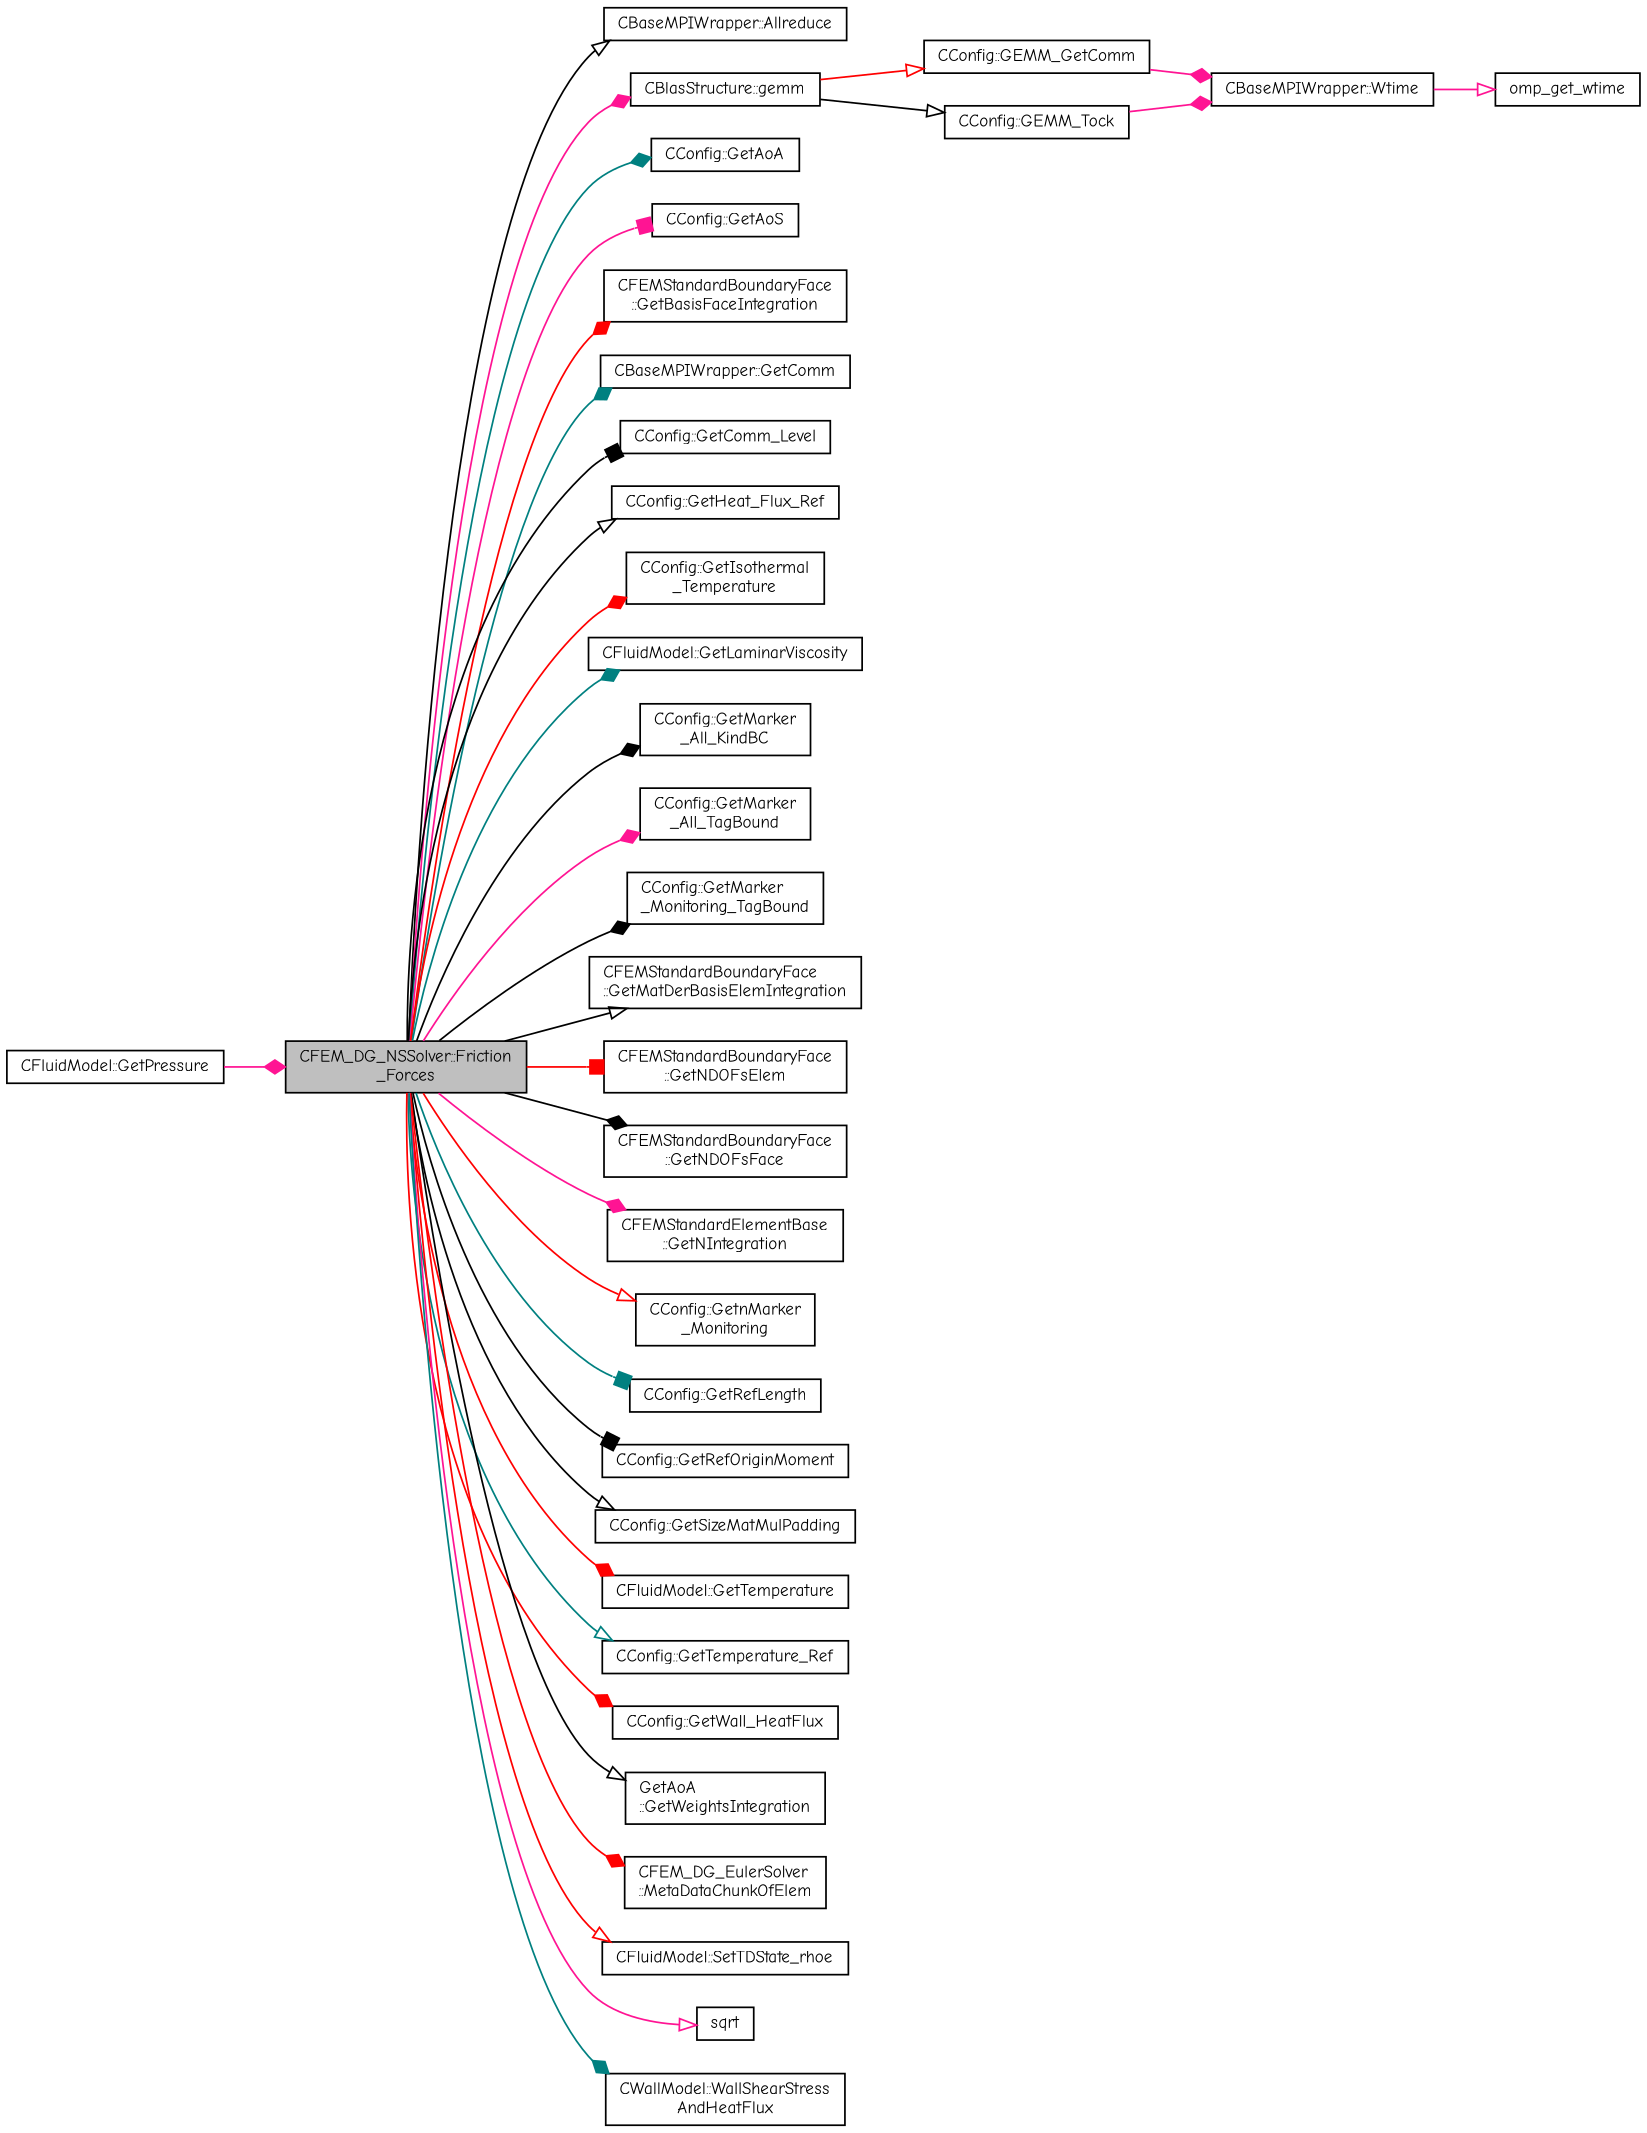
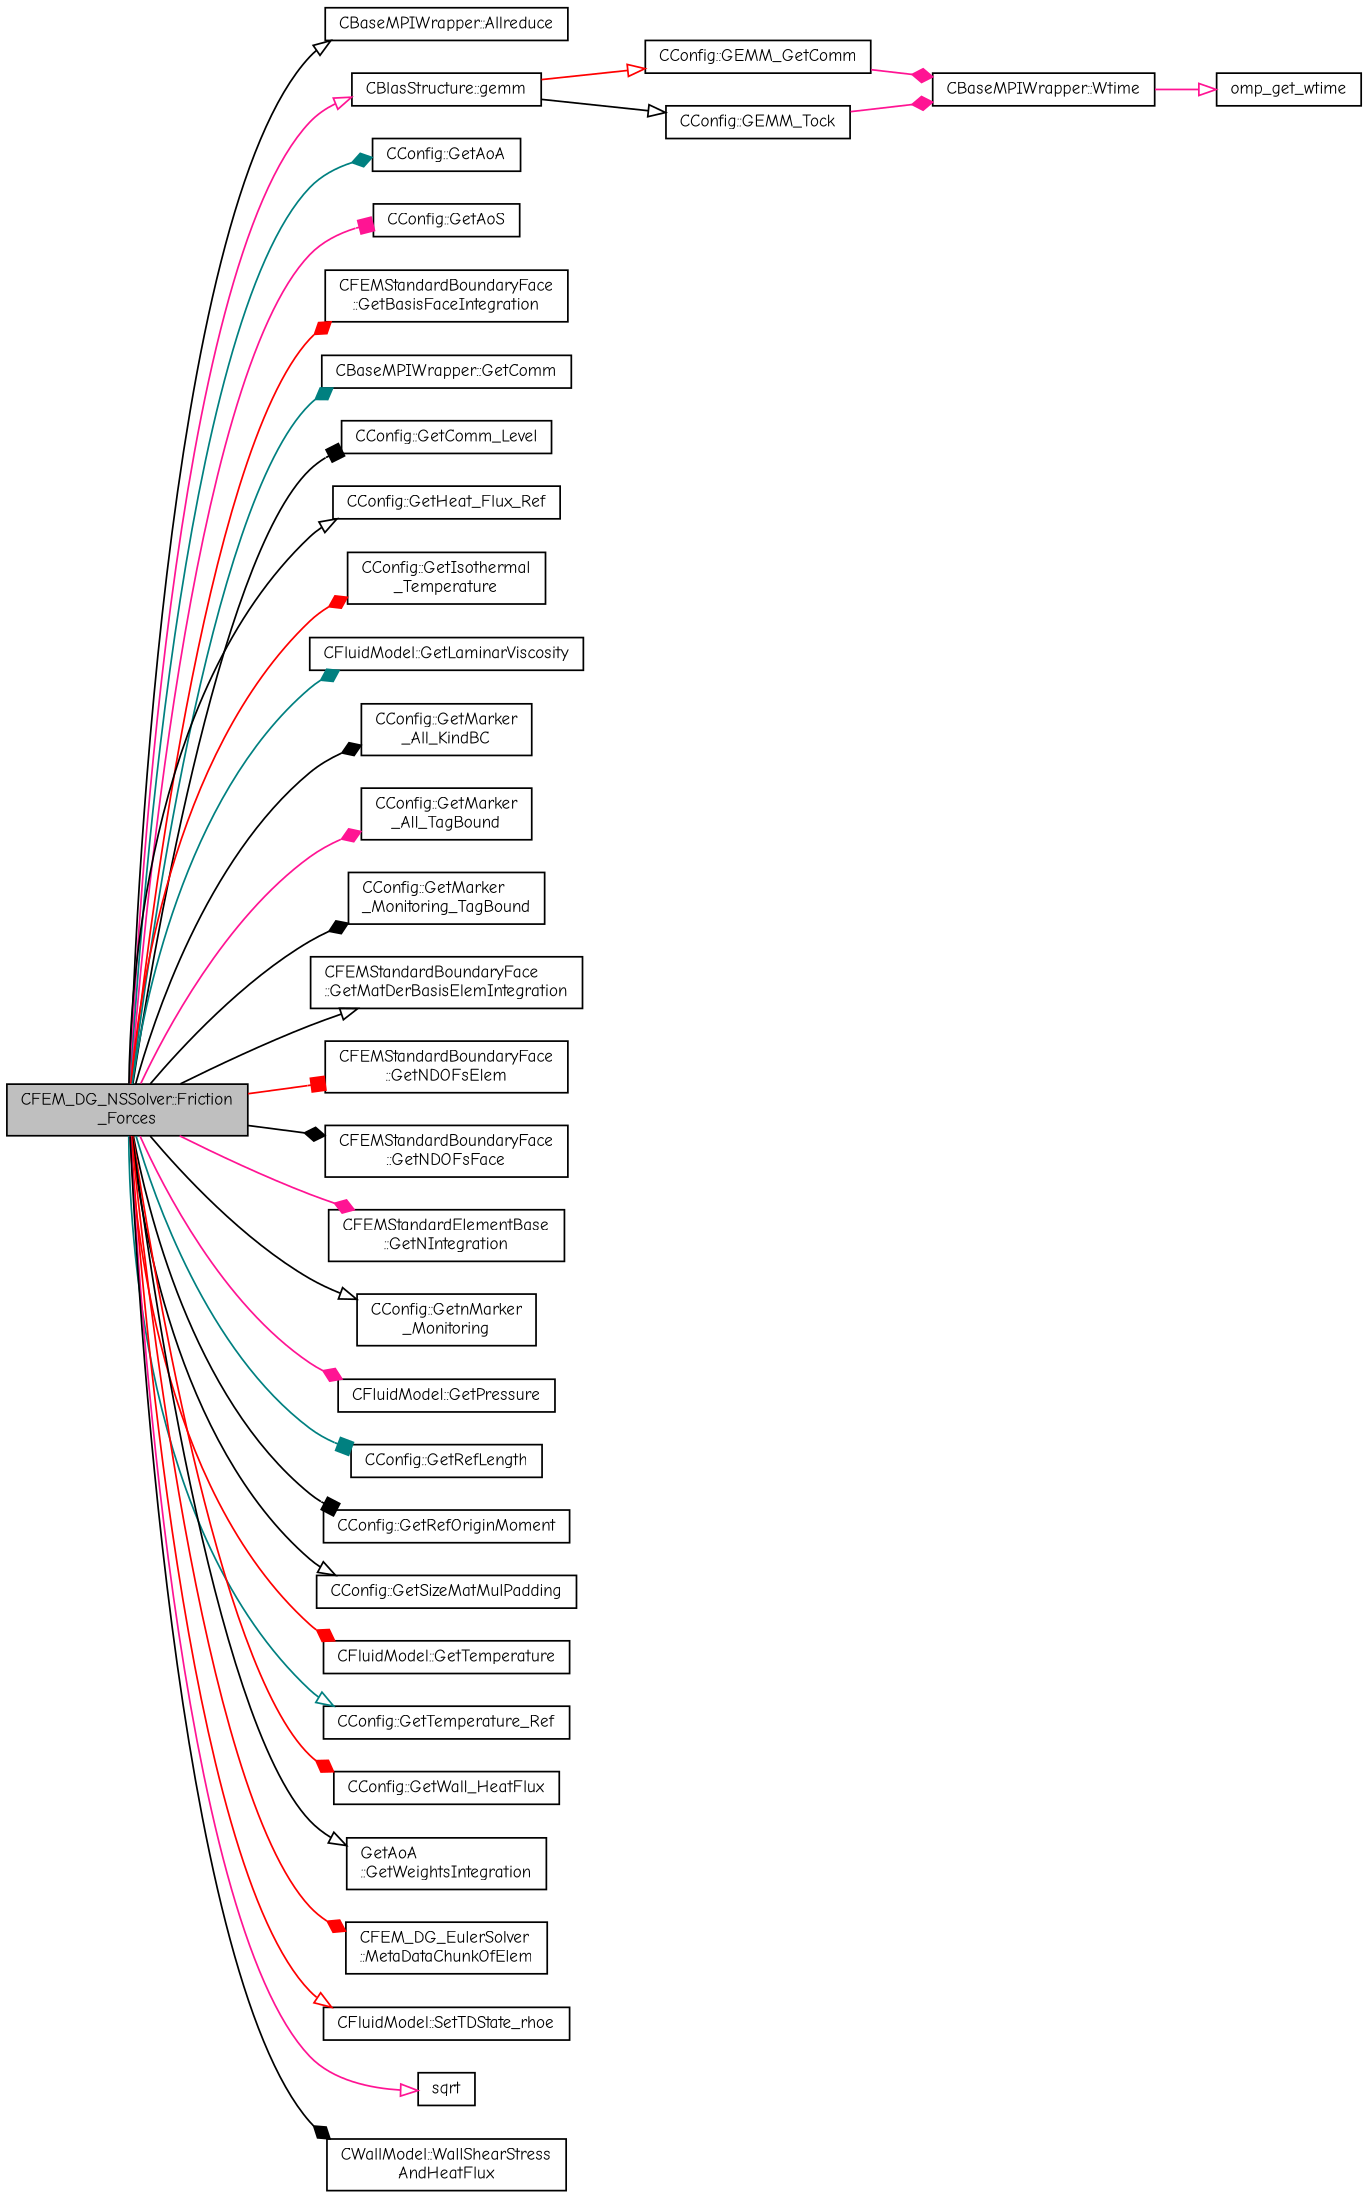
edge "CFEM_DG_NSSolver::Friction _Forces" -> "CBlasStructure::gemm": arrowhead diamond -> onormal
edge "CFluidModel::GetPressure" -> "CFEM_DG_NSSolver::Friction _Forces": reversed
edge "CFEM_DG_NSSolver::Friction _Forces" -> "CConfig::GetnMarker _Monitoring": color red -> black
edge "CFEM_DG_NSSolver::Friction _Forces" -> "CWallModel::WallShearStress AndHeatFlux": color teal -> black
